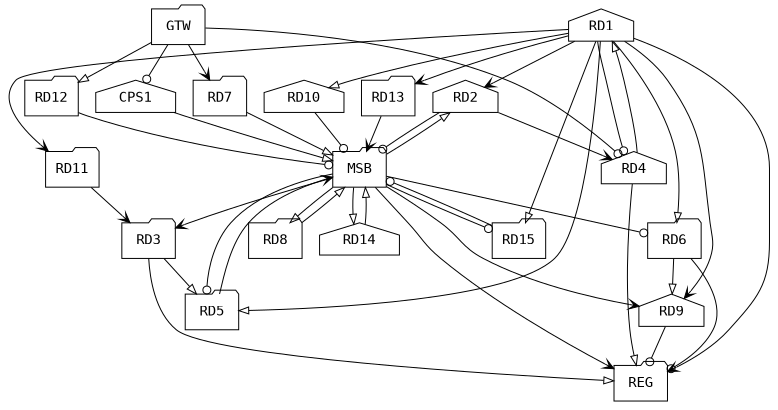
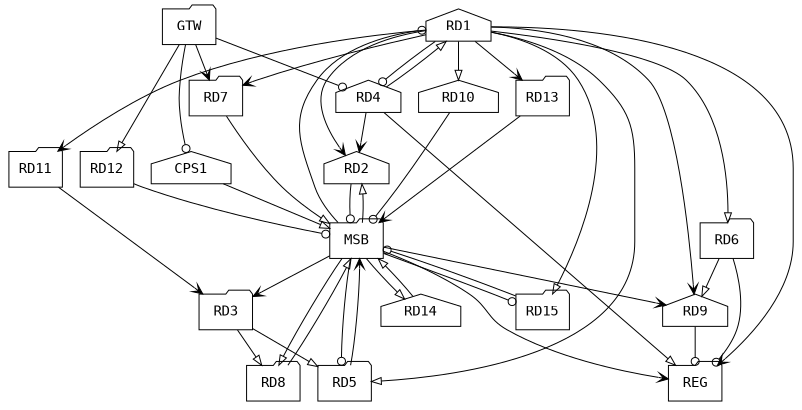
edge "RD1" -> "RD7": added
edge "RD2" -> "RD4": reversed
edge "MSB" -> "RD6": now "MSB" -> "RD1"
edge "RD3" -> "REG": now "RD3" -> "RD8"
